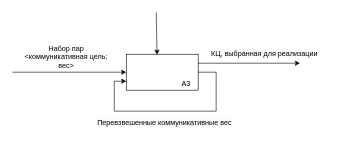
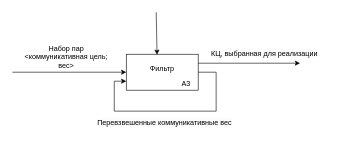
node "Фильтр": added
